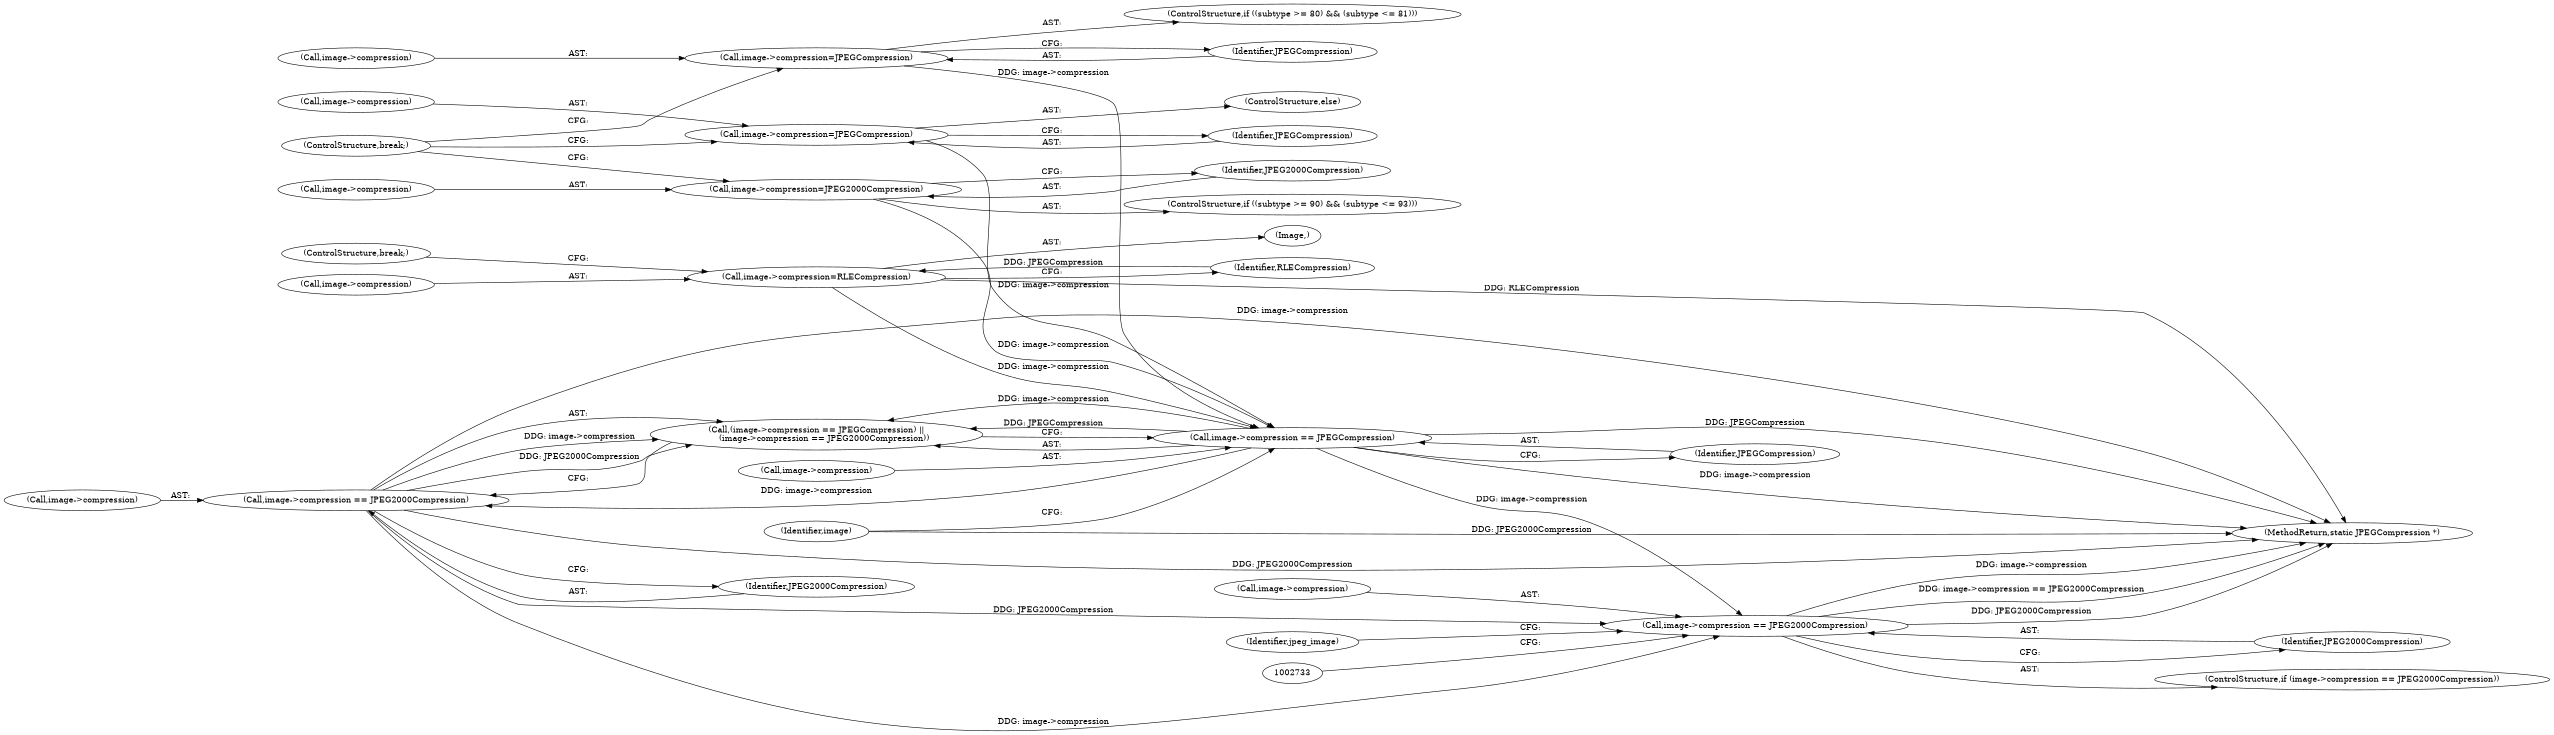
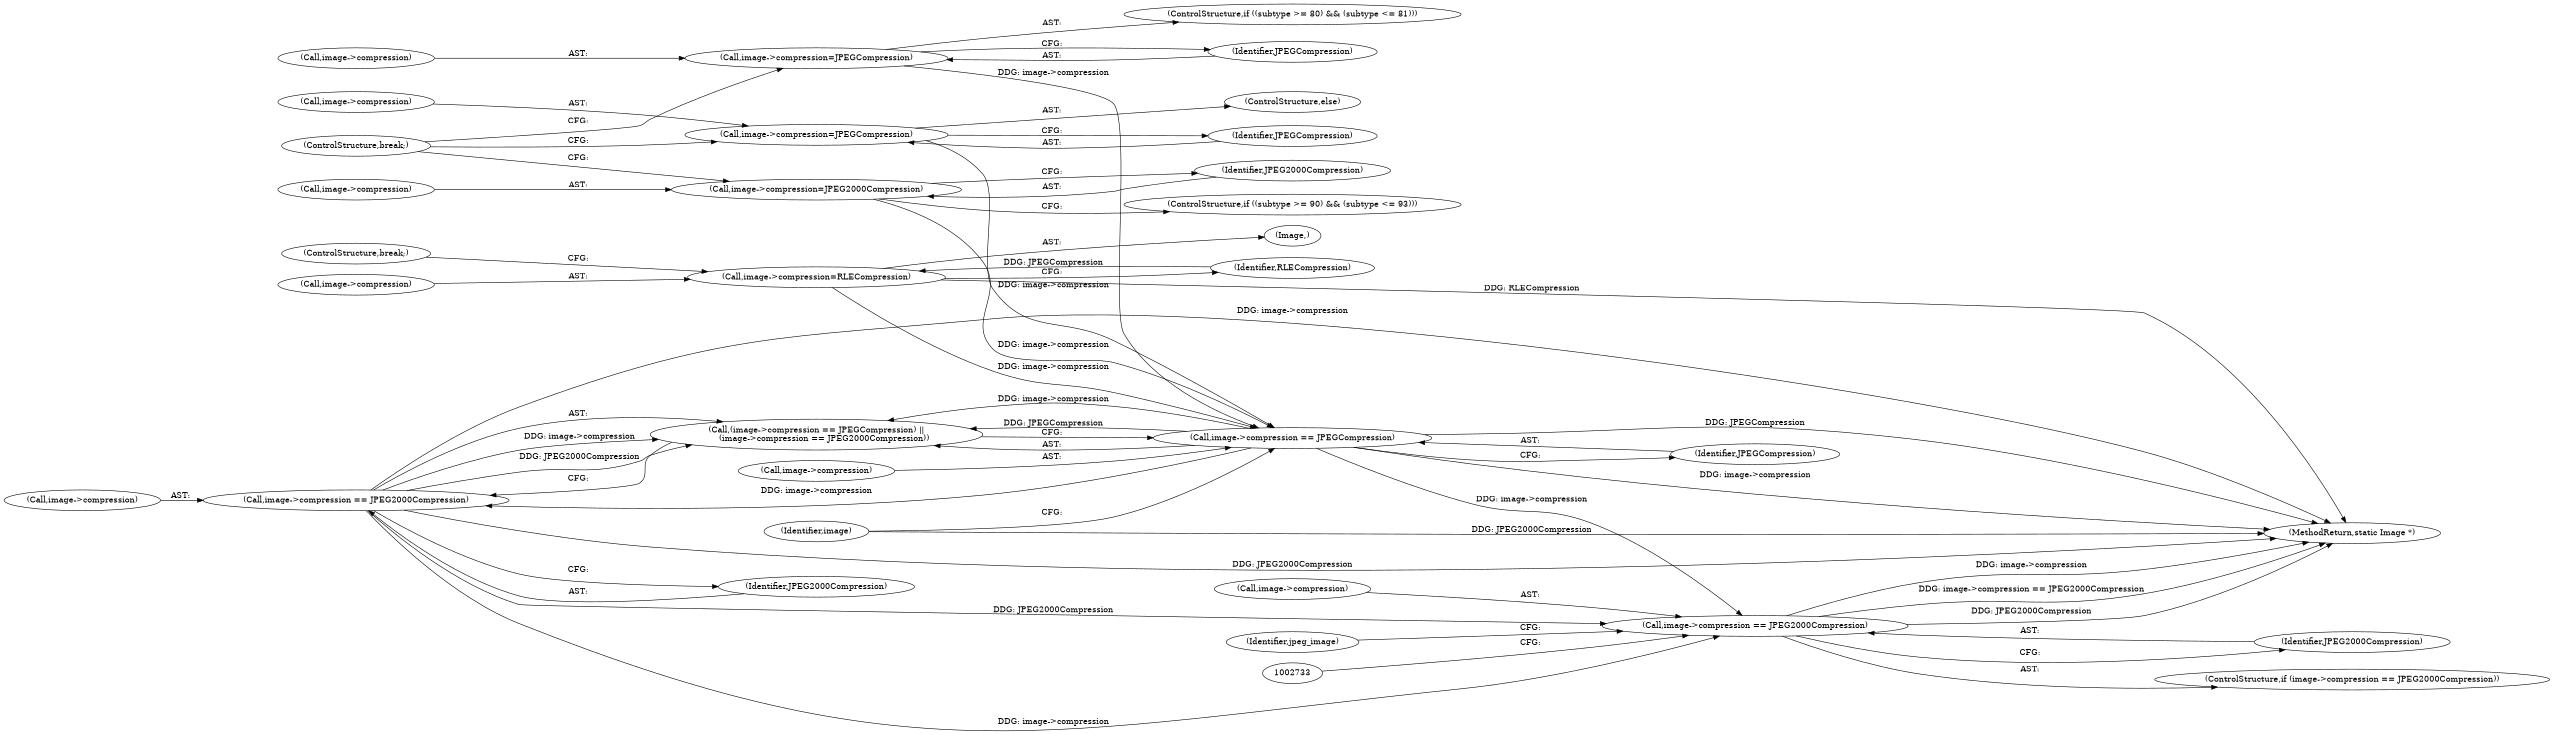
edge "(Call,image->compression=JPEG2000Compression)" -> "(ControlStructure,if ((subtype >= 90) && (subtype <= 93)))": label "AST: " -> "CFG: "
node "(MethodReturn,static JPEGCompression *)": label "(MethodReturn,static JPEGCompression *)" -> "(MethodReturn,static Image *)"
